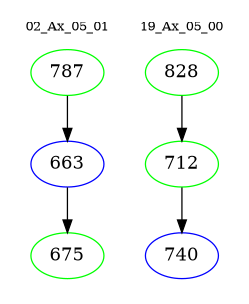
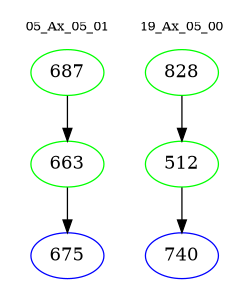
cluster "02_Ax_05_01": label "02_Ax_05_01" -> "05_Ax_05_01"
node "787": label "787" -> "687"
node "663": color blue -> green
node "712": label "712" -> "512"
node "675": color green -> blue
